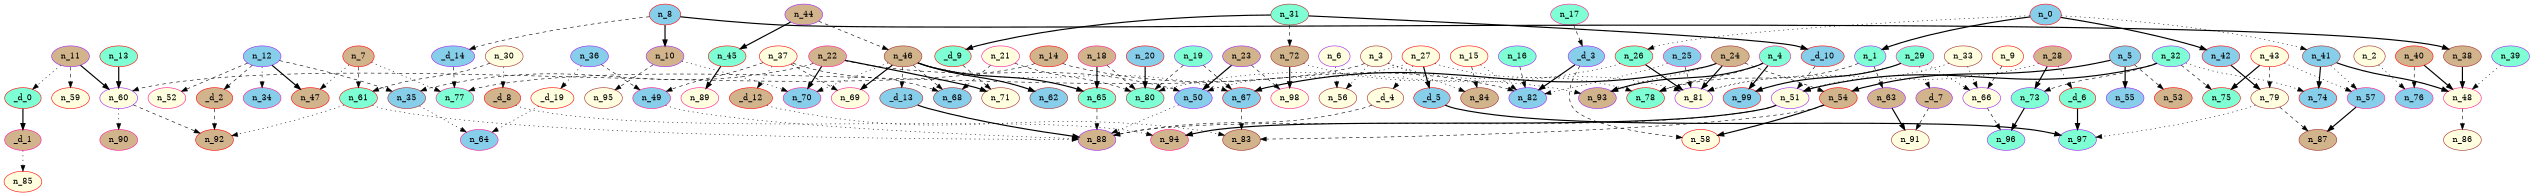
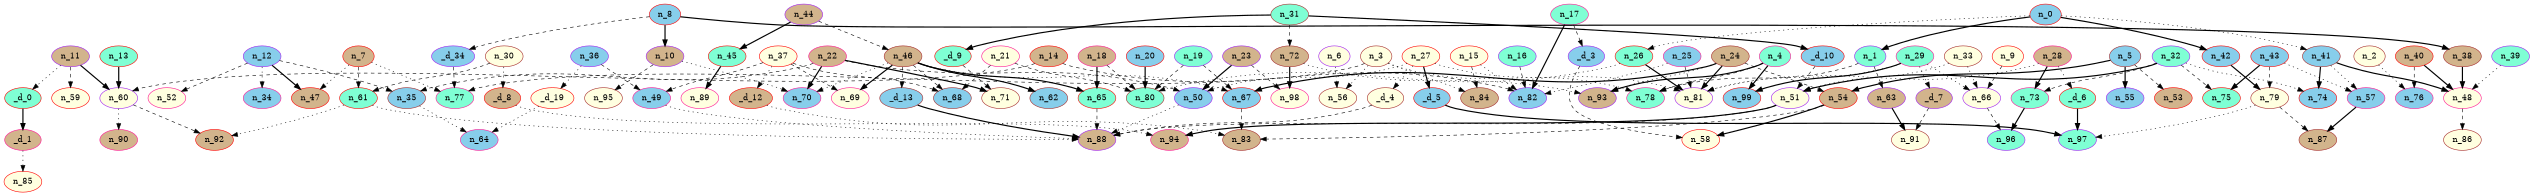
node "_d_14": label "_d_14" -> "_d_34"
node "n_43": fillcolor lightyellow -> skyblue
edge "_d_3" -> "n_82": now "n_17" -> "n_82"
node "_d_2": removed
node "n_78": color red -> deeppink
node "n_73": color purple -> deeppink
